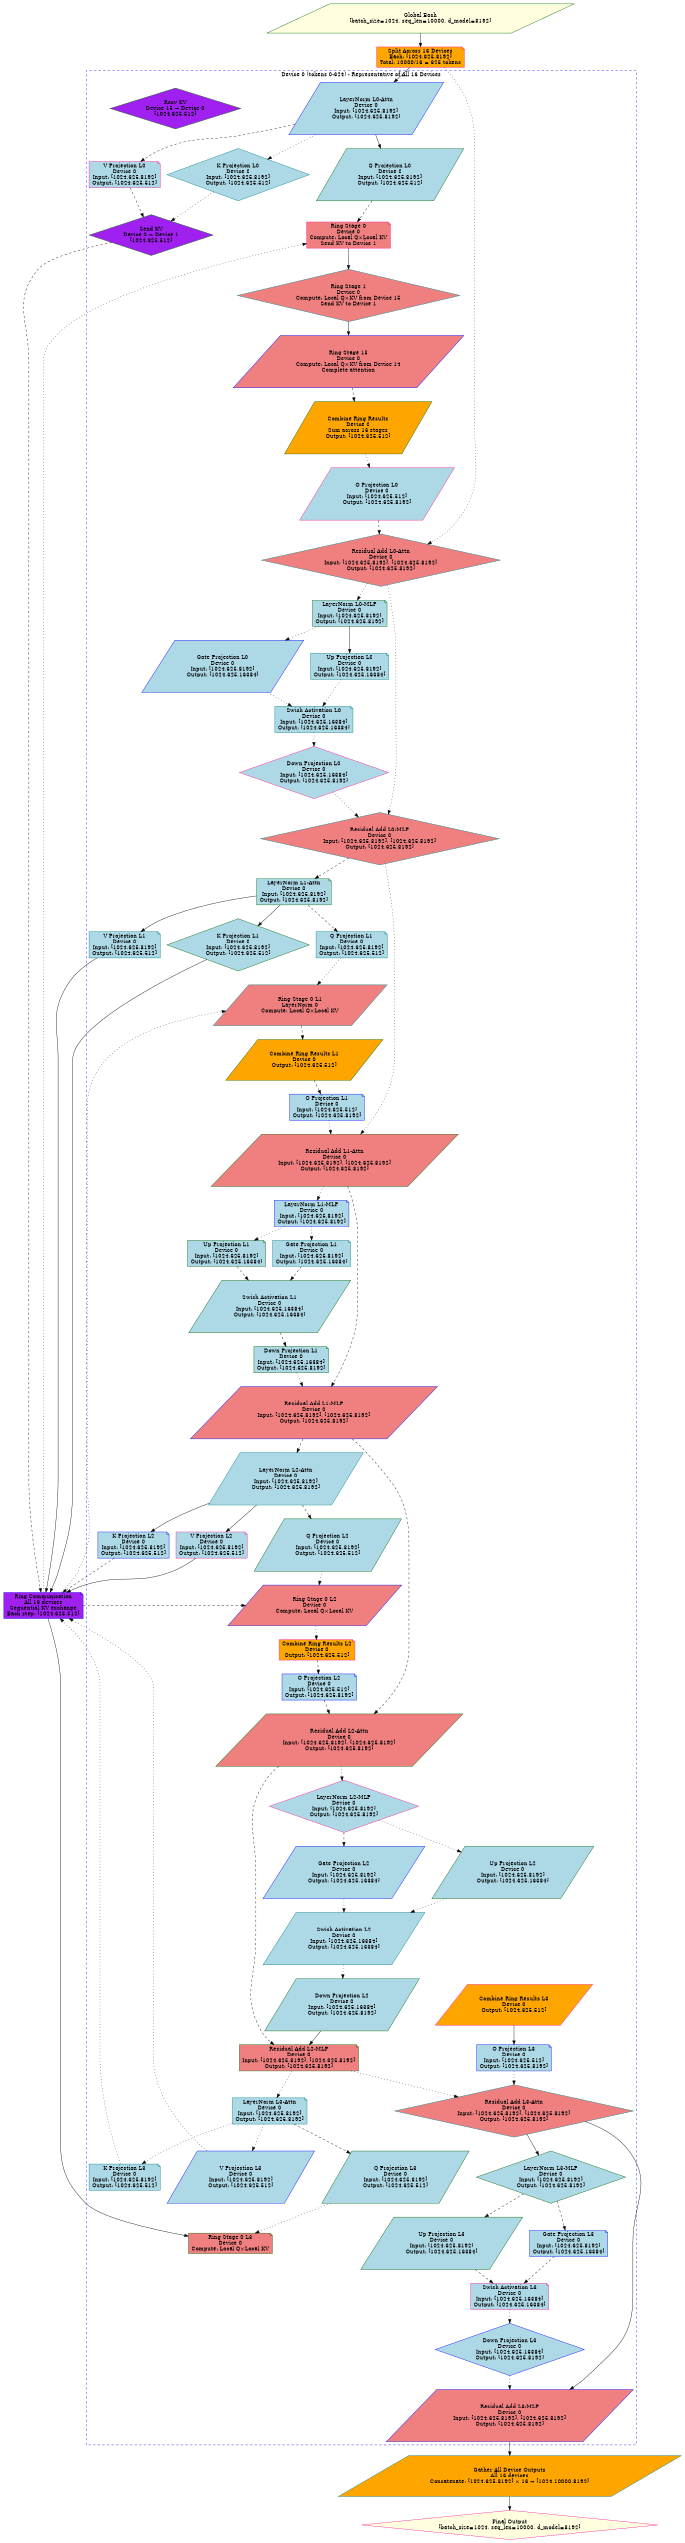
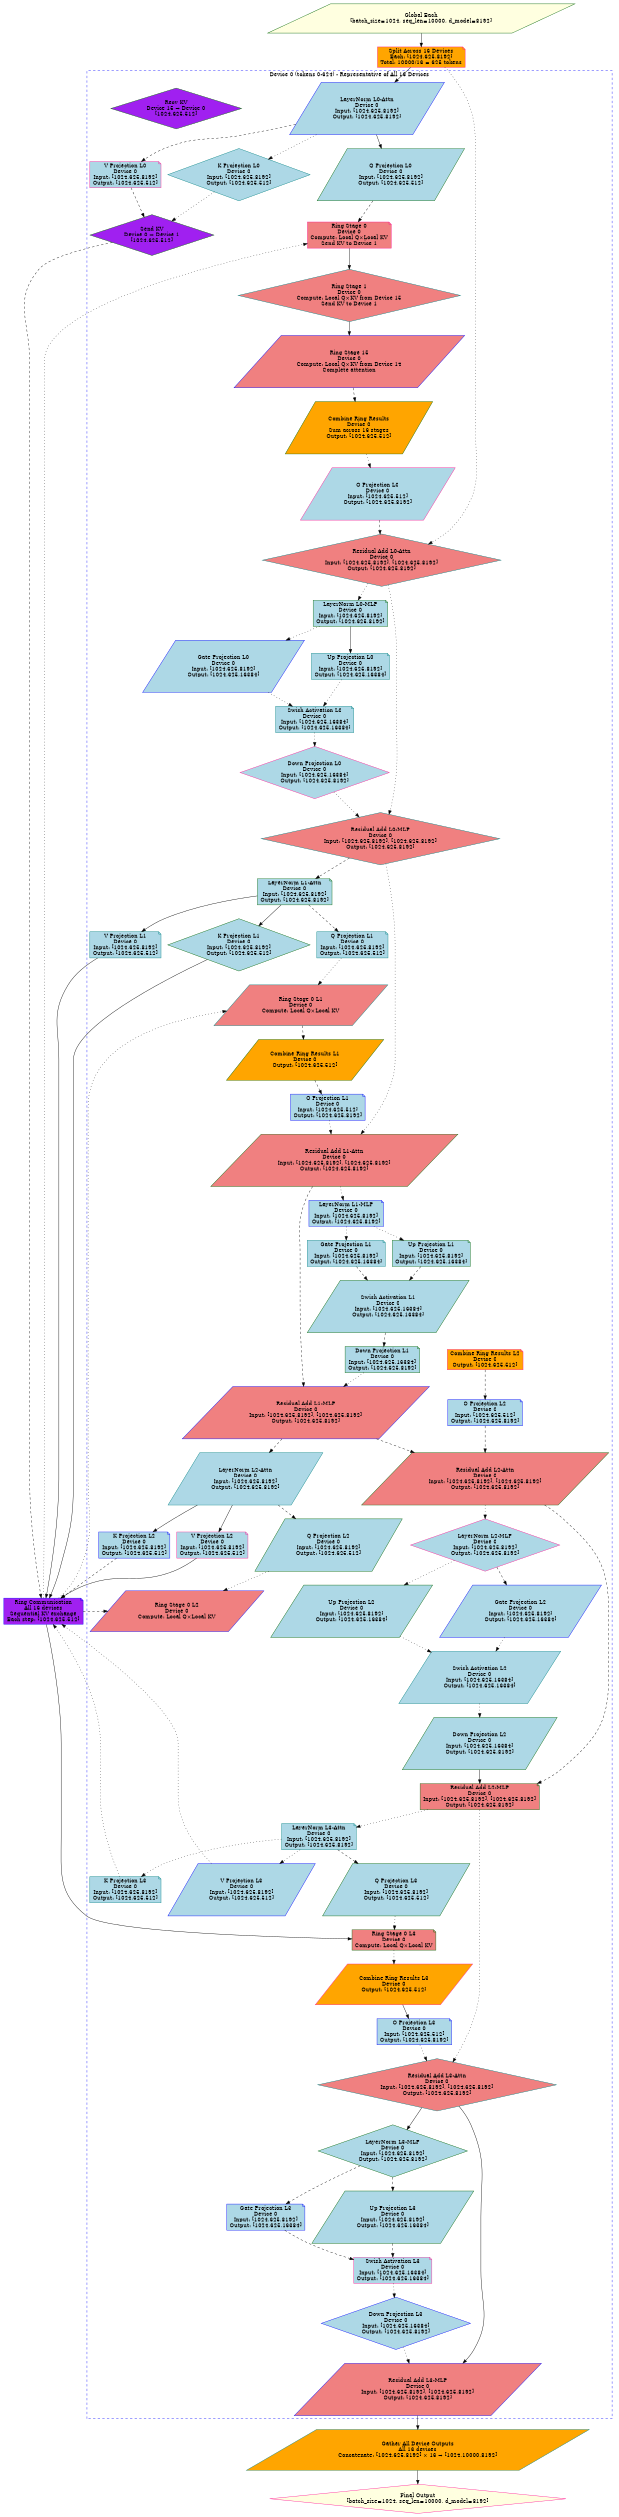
node "Ring Stage 0 L1 LayerNorm 0 Compute: Local Q×Local KV": label "Ring Stage 0 L1 LayerNorm 0 Compute: Local Q×Local KV" -> "Ring Stage 0 L1 Device 0 Compute: Local Q×Local KV"
edge "Ring Stage 0 L2 Device 0 Compute: Local Q×Local KV" -> "Combine Ring Results L2 Device 0 Output: [1024,625,512]": removed
edge "Ring Stage 0 L3 Device 0 Compute: Local Q×Local KV" -> "Combine Ring Results L3 Device 0 Output: [1024,625,512]": added
